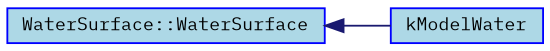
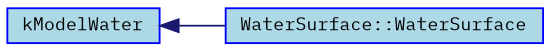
edge "kModelWater" -> "WaterSurface::WaterSurface": reversed
